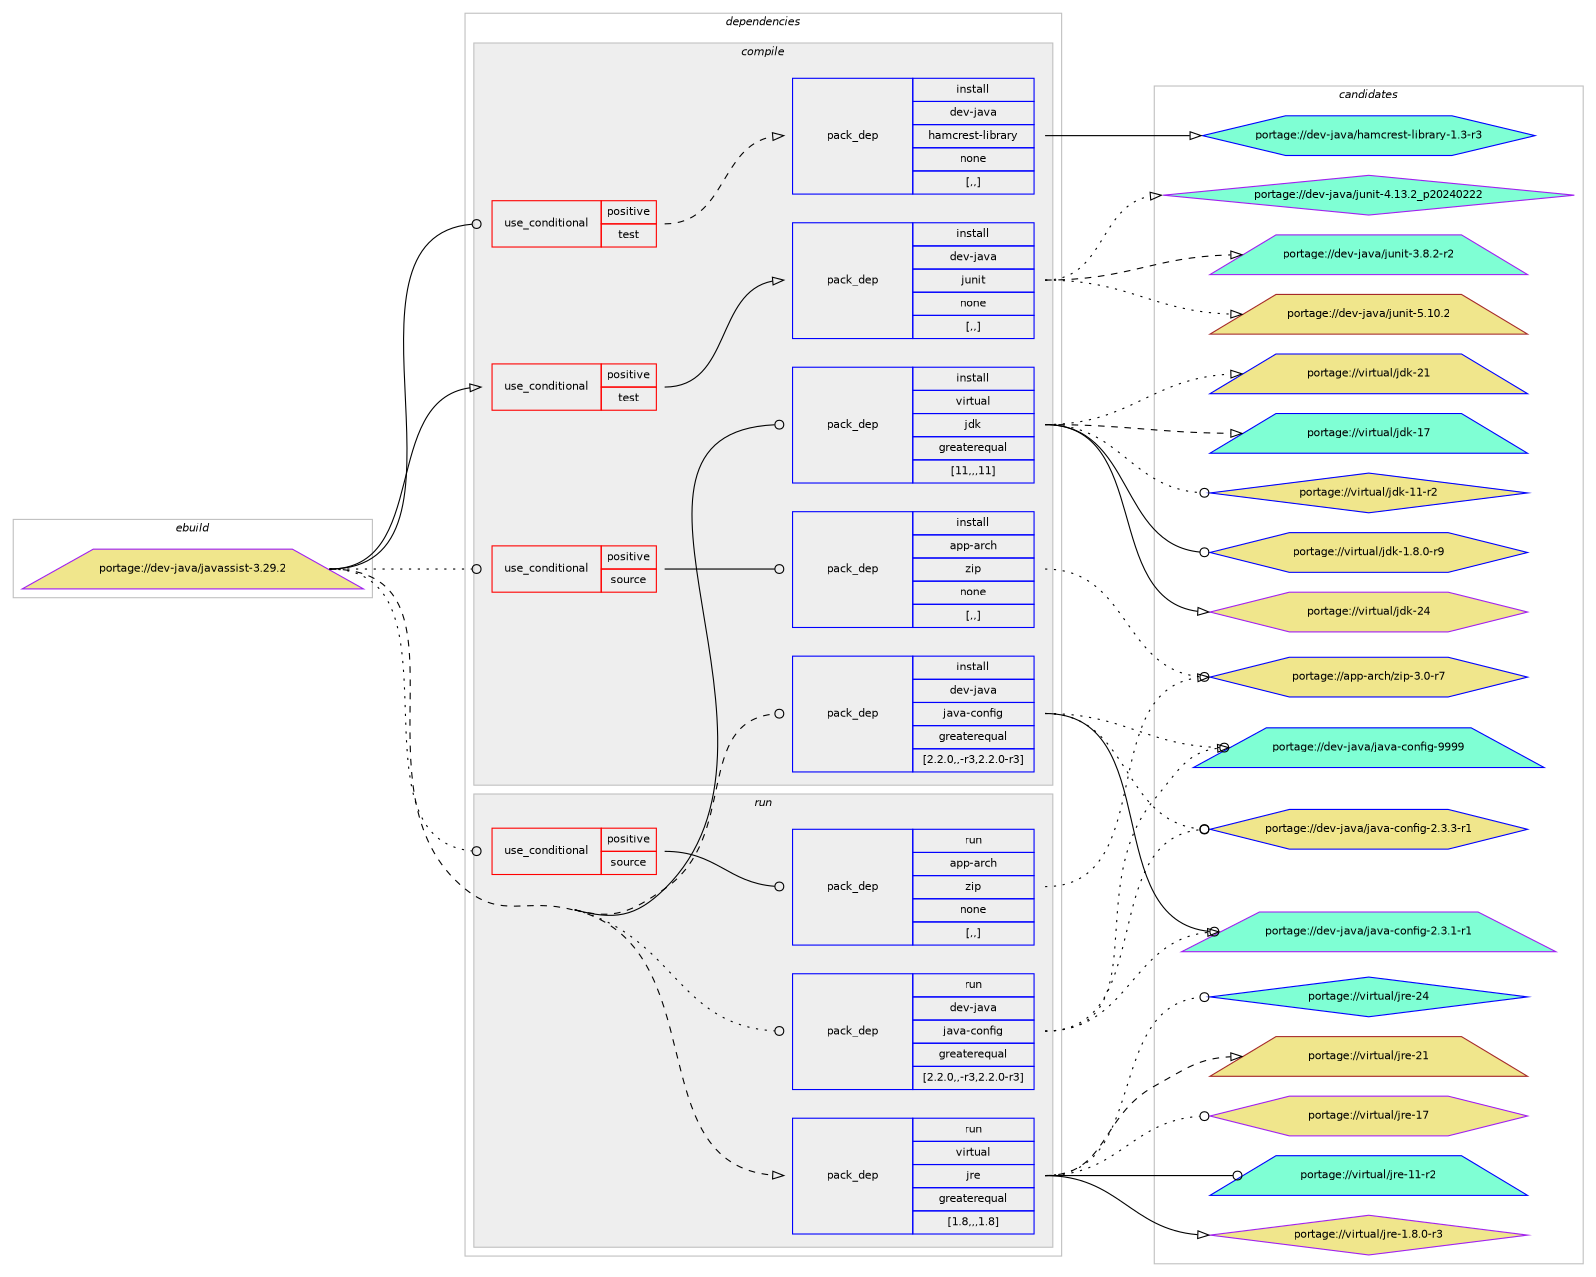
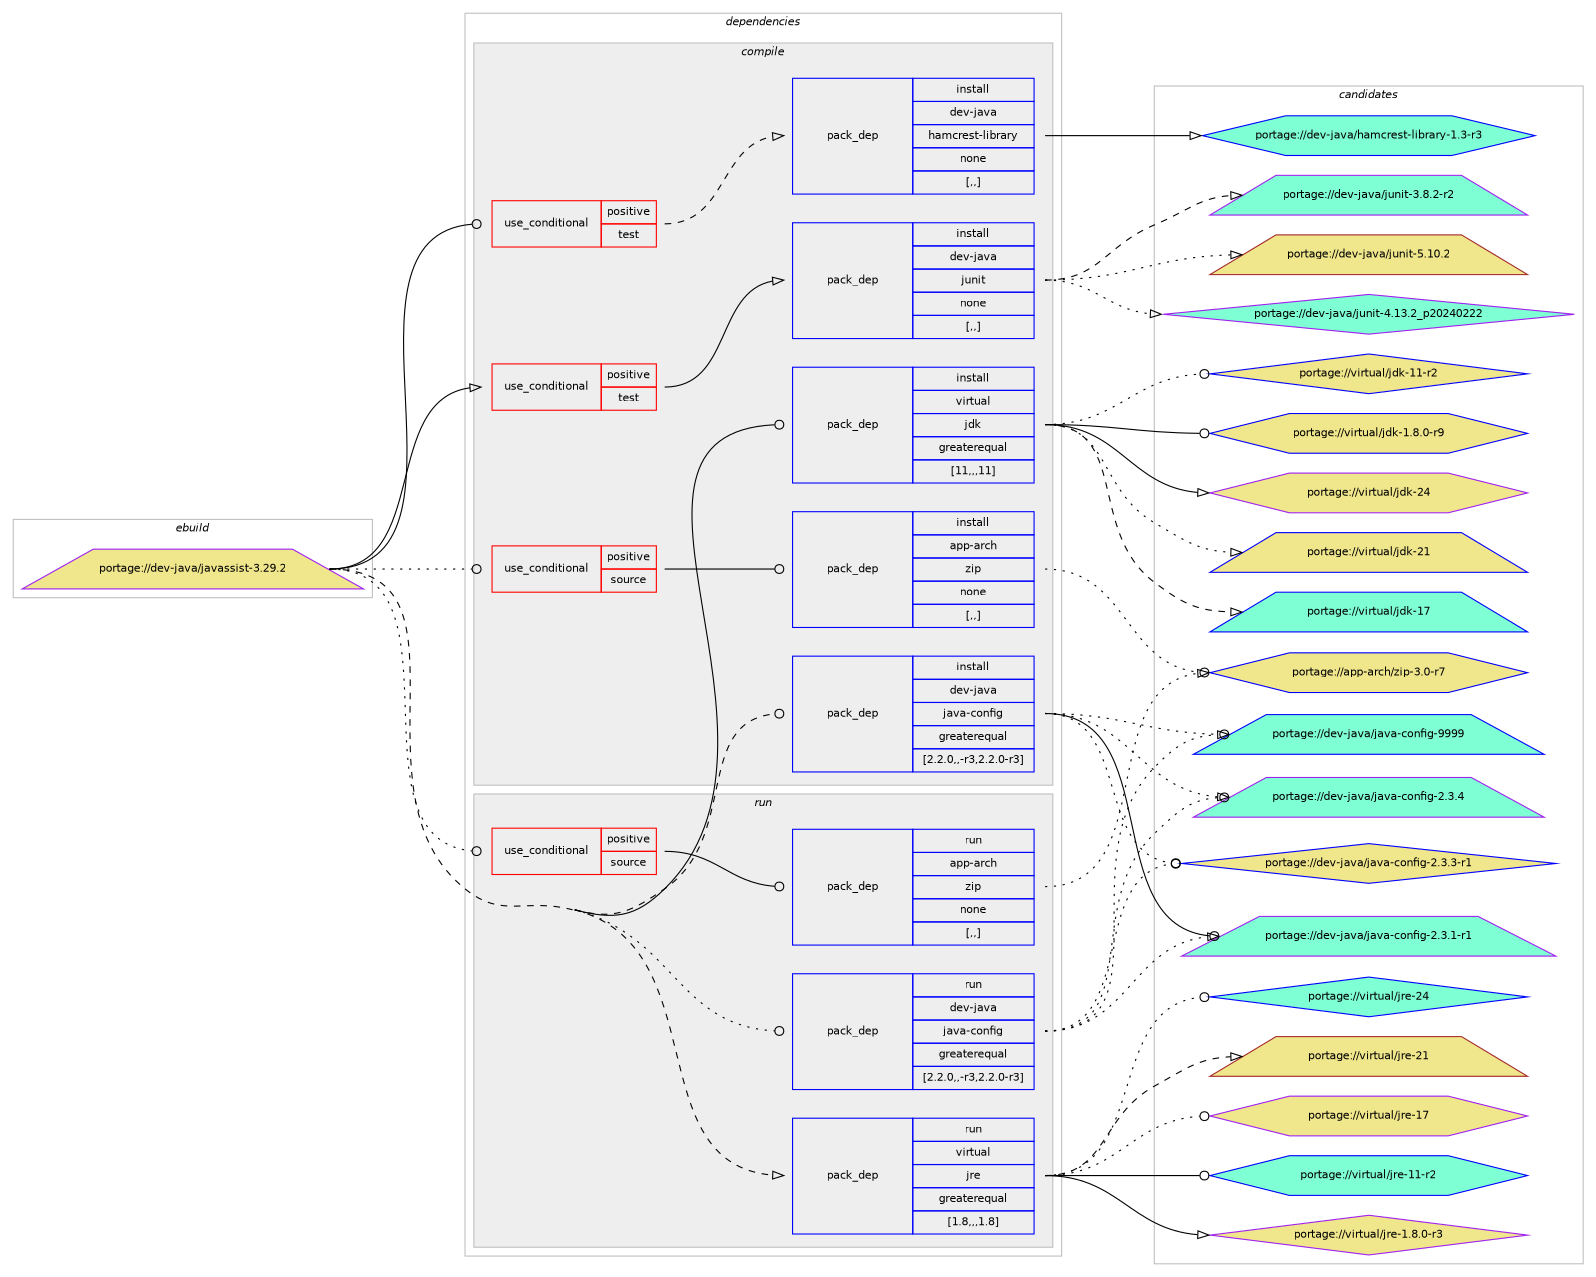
node "portage://dev-java/java-config-2.3.4": added
node "portage://dev-java/java-config-2.3.3-r1": shape hexagon -> diamond
node "portage://virtual/jre-11-r2": shape trapezium -> hexagon
